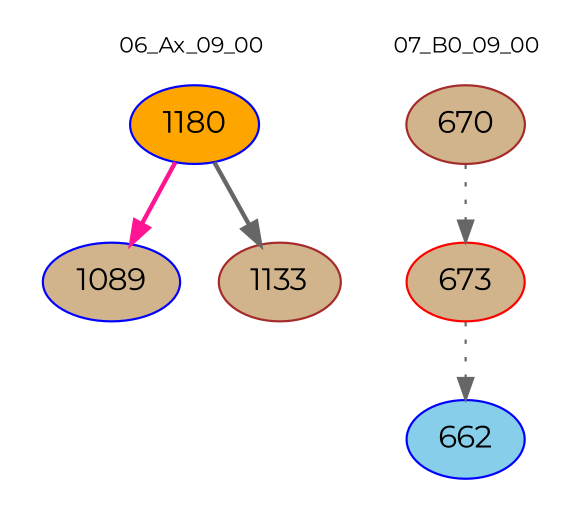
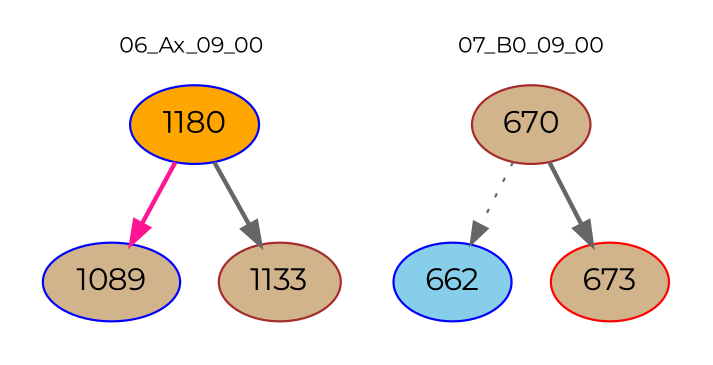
edge "670" -> "673": style dotted -> bold
edge "673" -> "662": now "670" -> "662"
